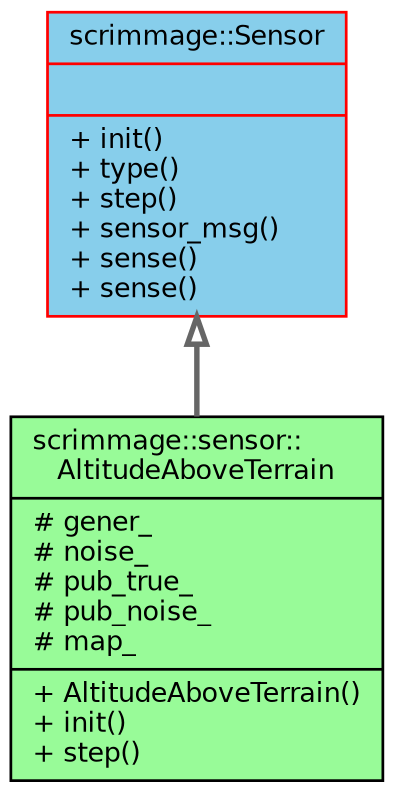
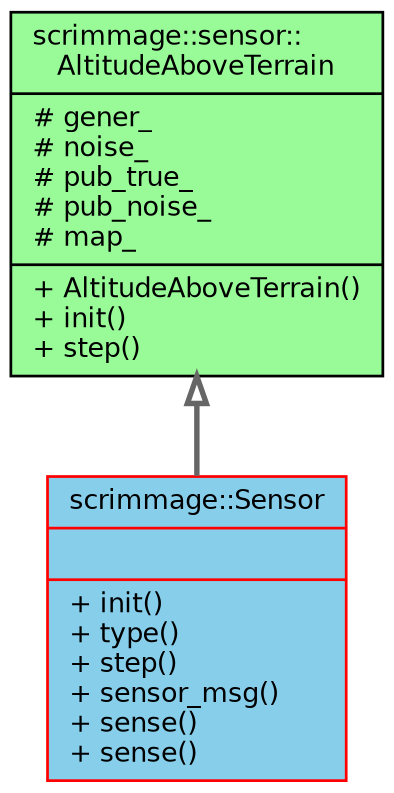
edge "scrimmage::sensor::" -> "scrimmage::Sensor": reversed
